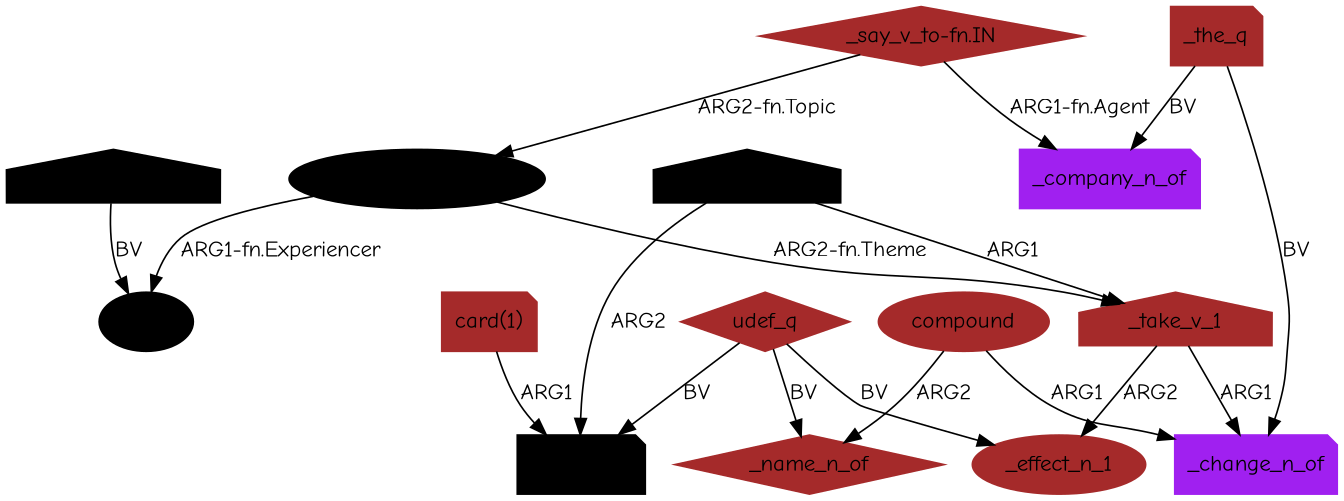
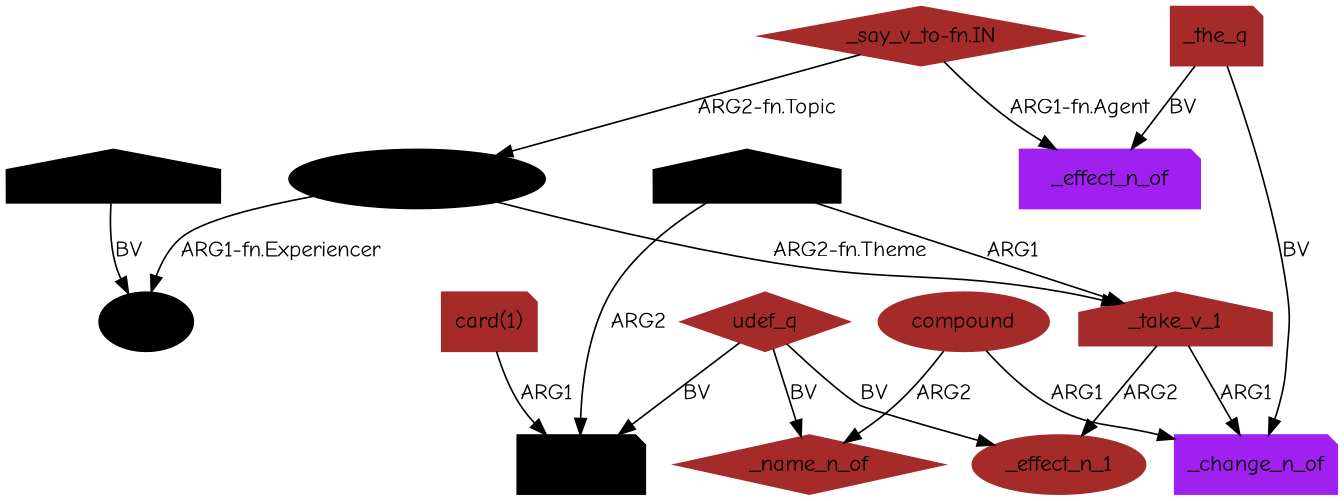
node "_company_n_of": label "_company_n_of" -> "_effect_n_of"
